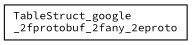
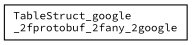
node "TableStruct_google _2fprotobuf_2fany_2eproto": label "TableStruct_google _2fprotobuf_2fany_2eproto" -> "TableStruct_google _2fprotobuf_2fany_2google"
